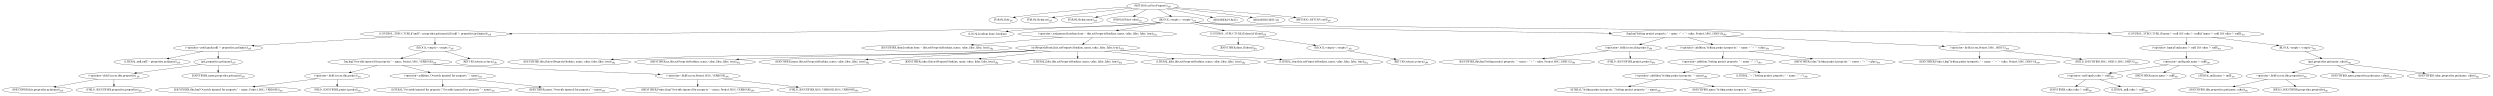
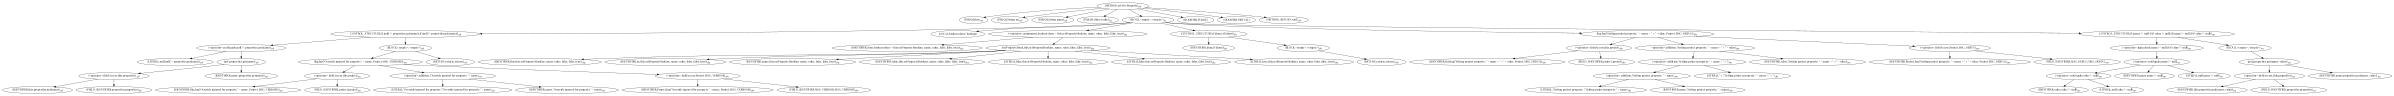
node "(IDENTIFIER,value,properties.put(name, value))": removed
